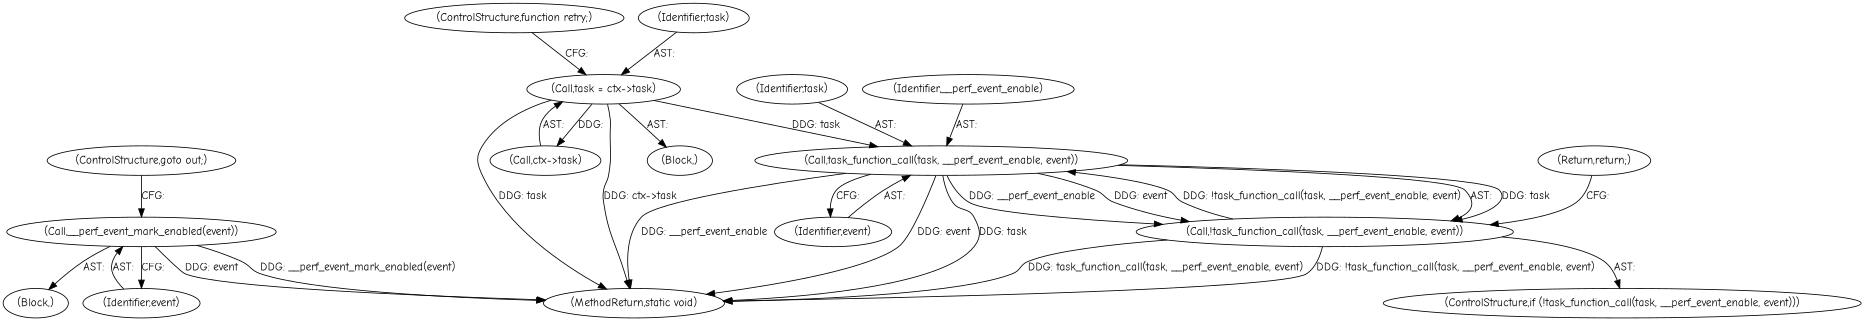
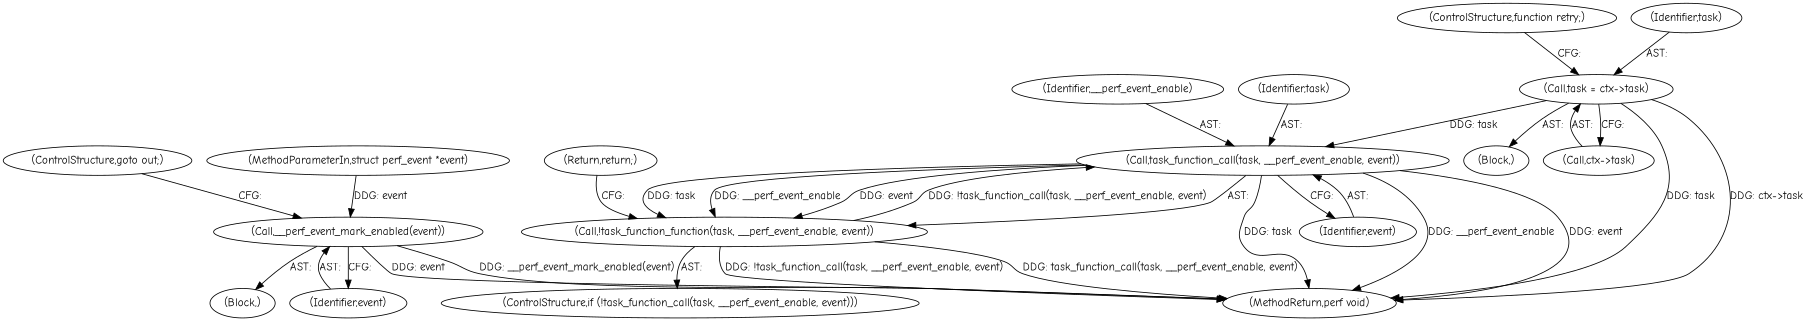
edge "(Call,task = ctx->task)" -> "(Call,ctx->task)": label "DDG: " -> "CFG: "
node "(MethodParameterIn,struct perf_event *event)": added
node "(Call,!task_function_call(task, __perf_event_enable, event))": label "(Call,!task_function_call(task, __perf_event_enable, event))" -> "(Call,!task_function_function(task, __perf_event_enable, event))"
node "(MethodReturn,static void)": label "(MethodReturn,static void)" -> "(MethodReturn,perf void)"
